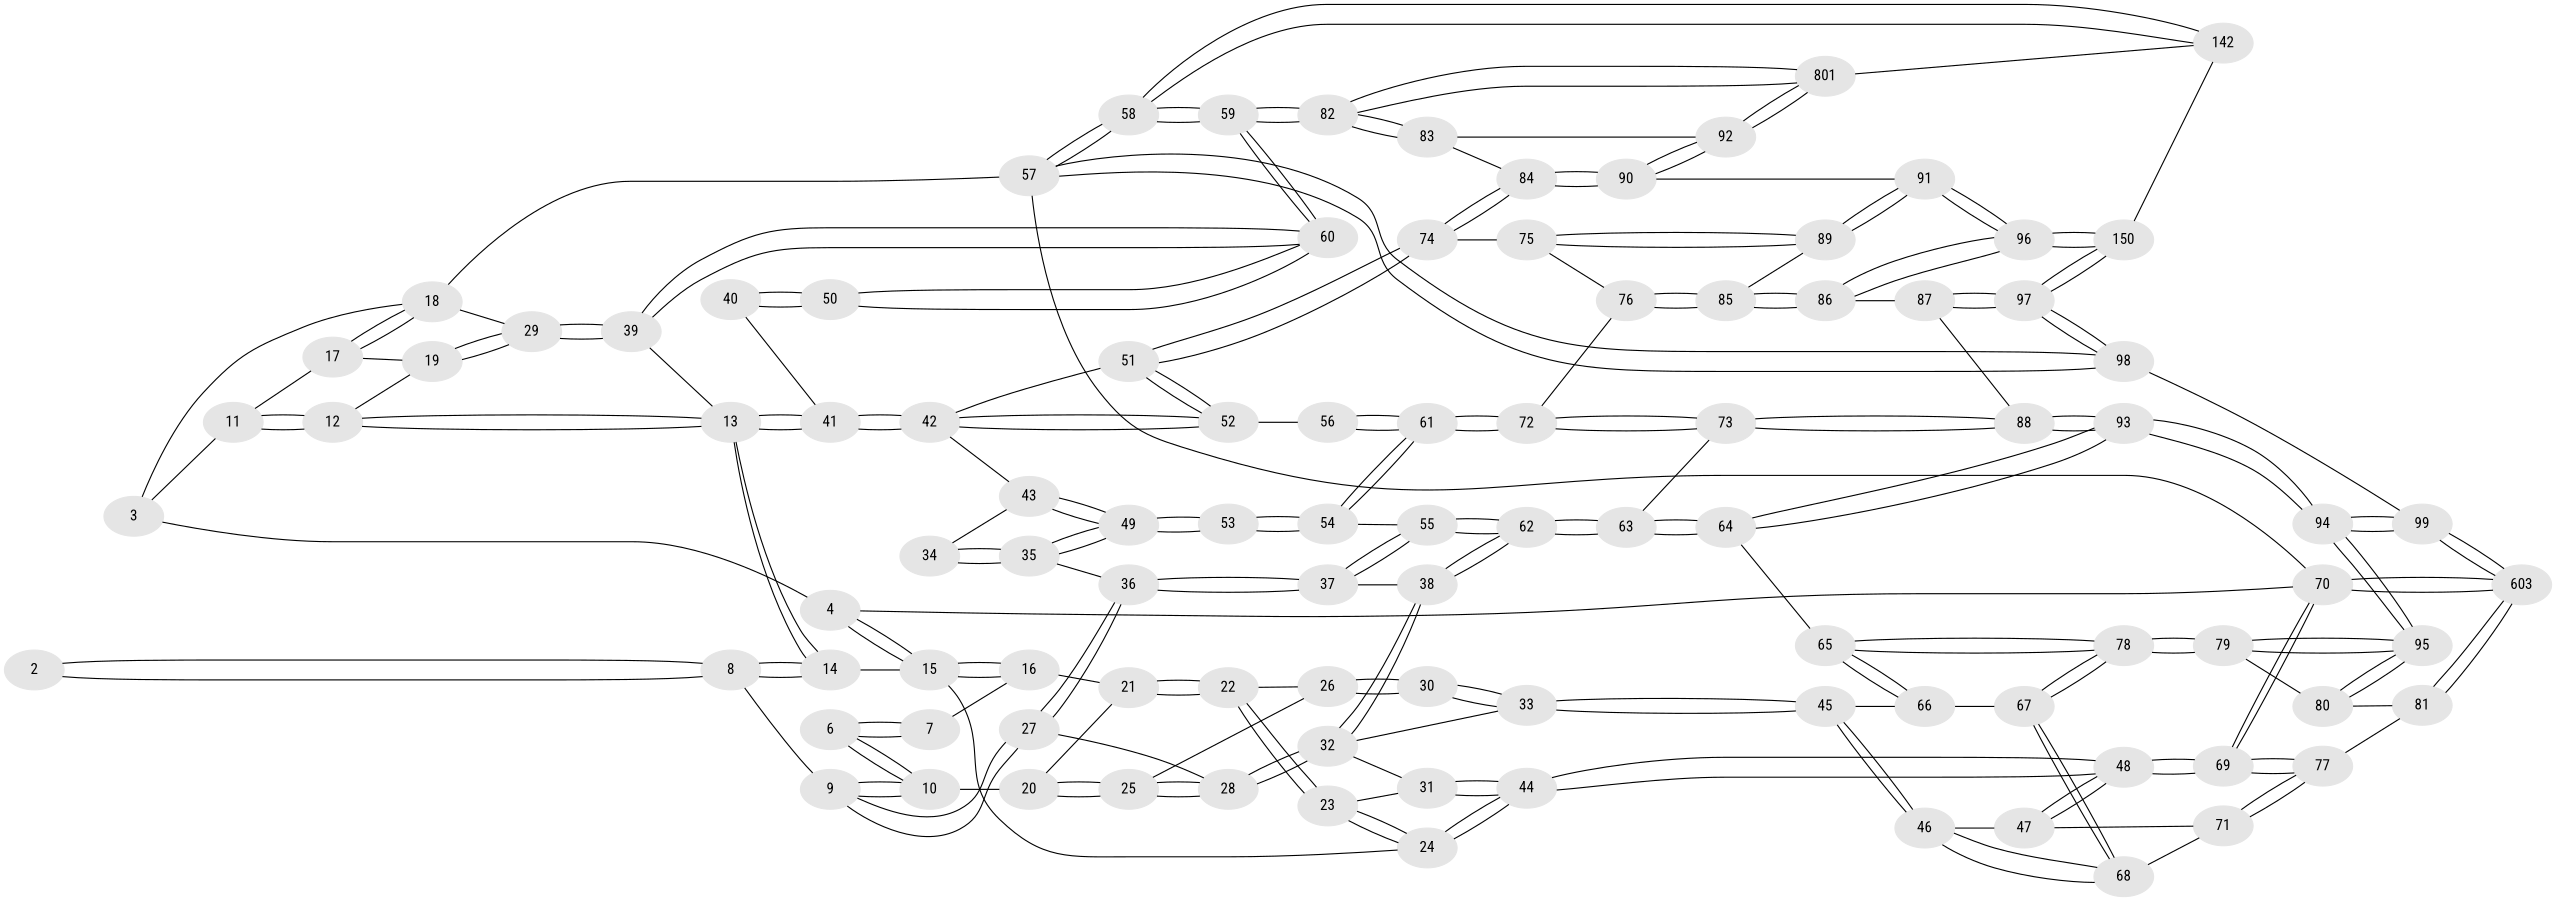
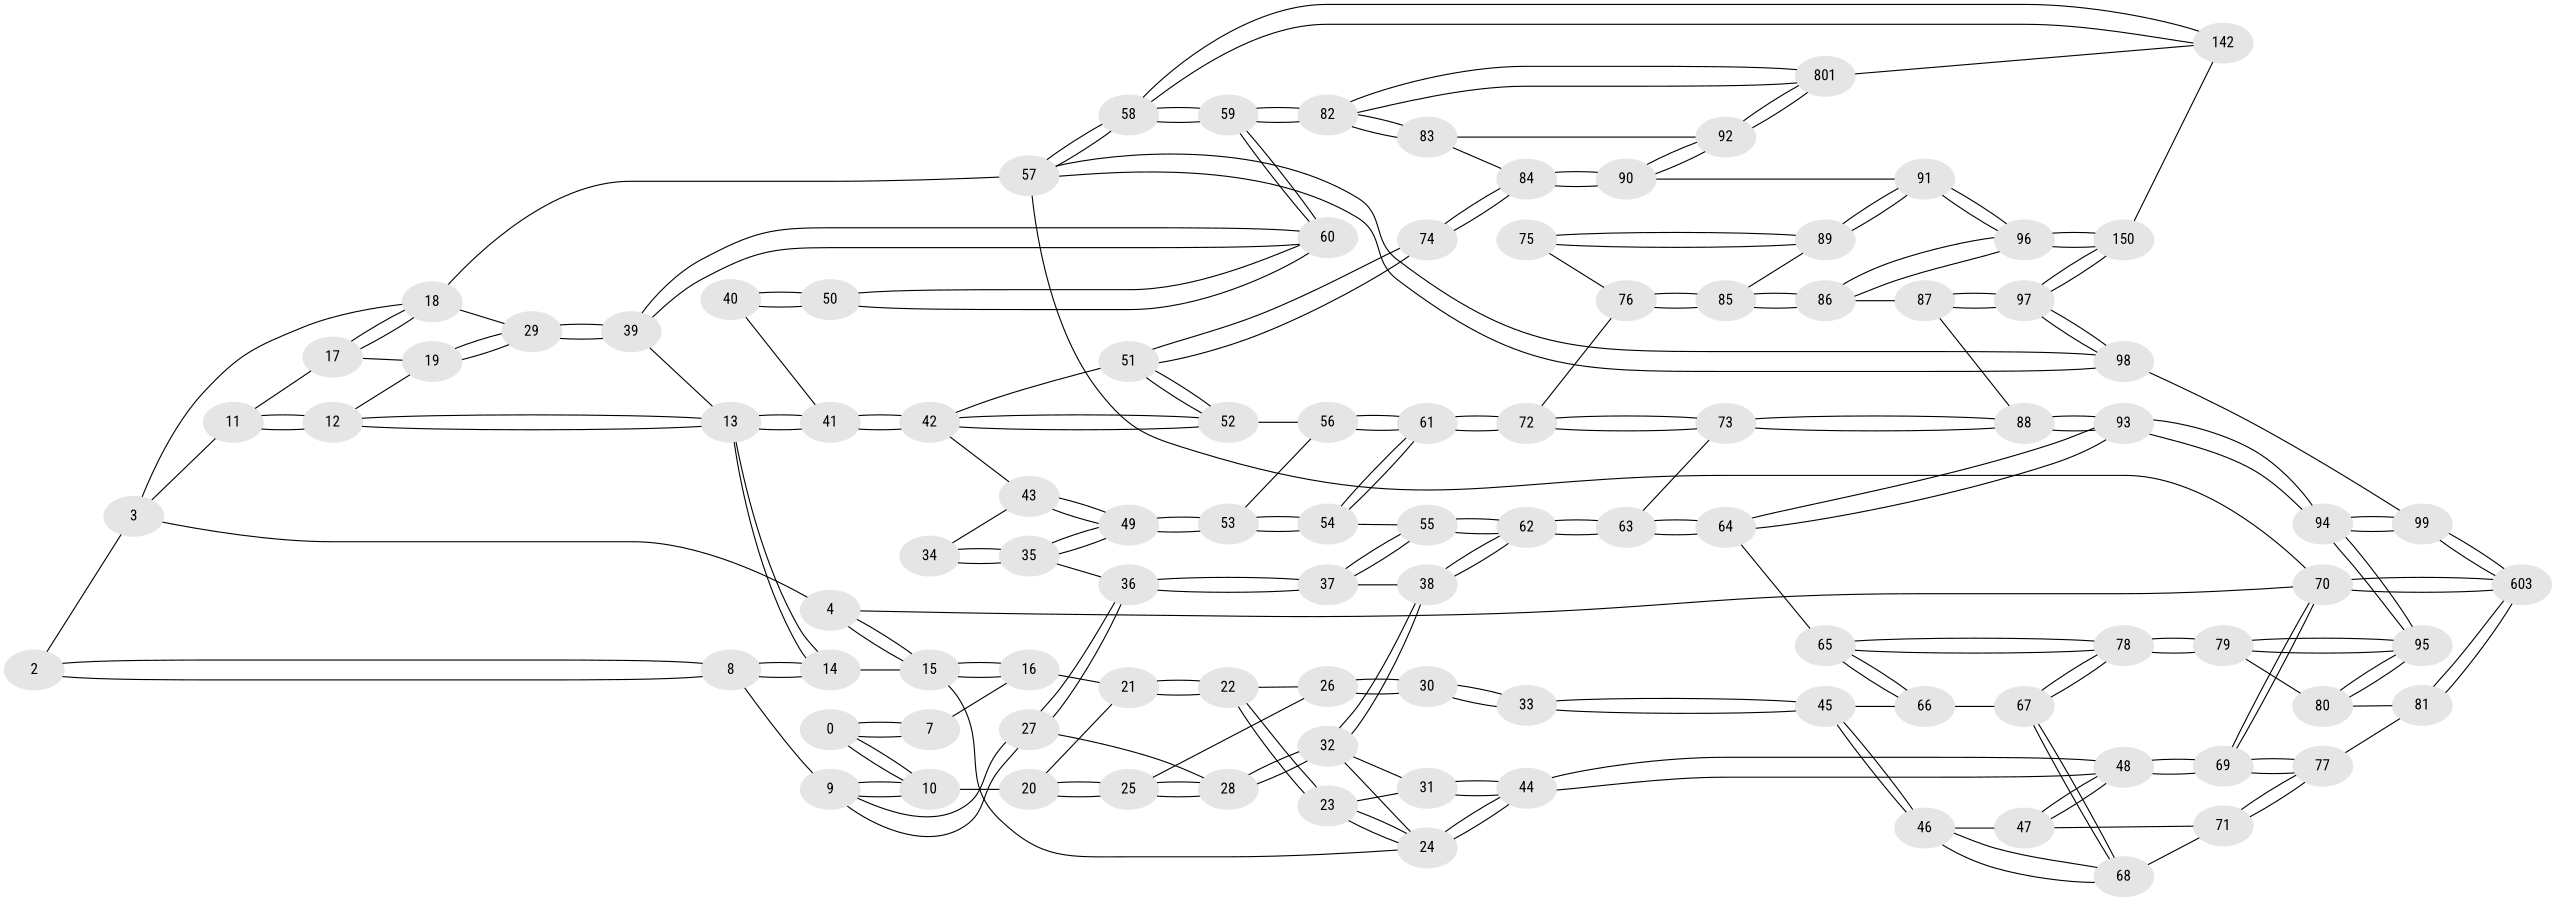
edge "74" -- "75": removed
edge "56" -- "53": added
edge "3" -- "2": added
edge "33" -- "32": now "24" -- "32"
node "6": label "6" -> "0"
